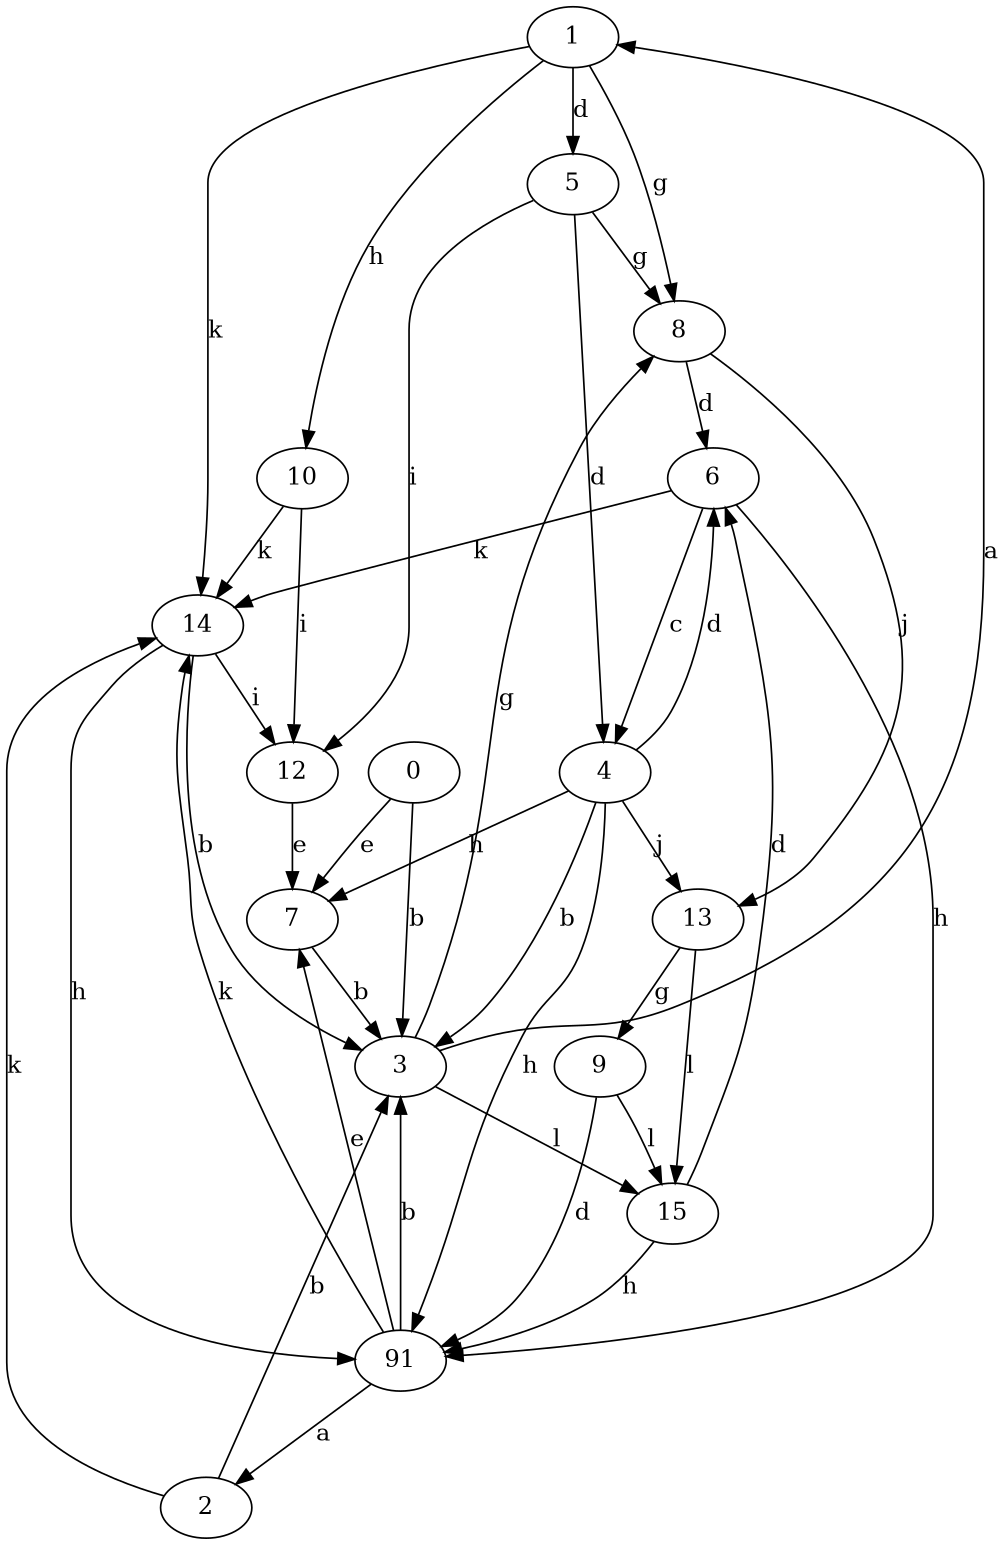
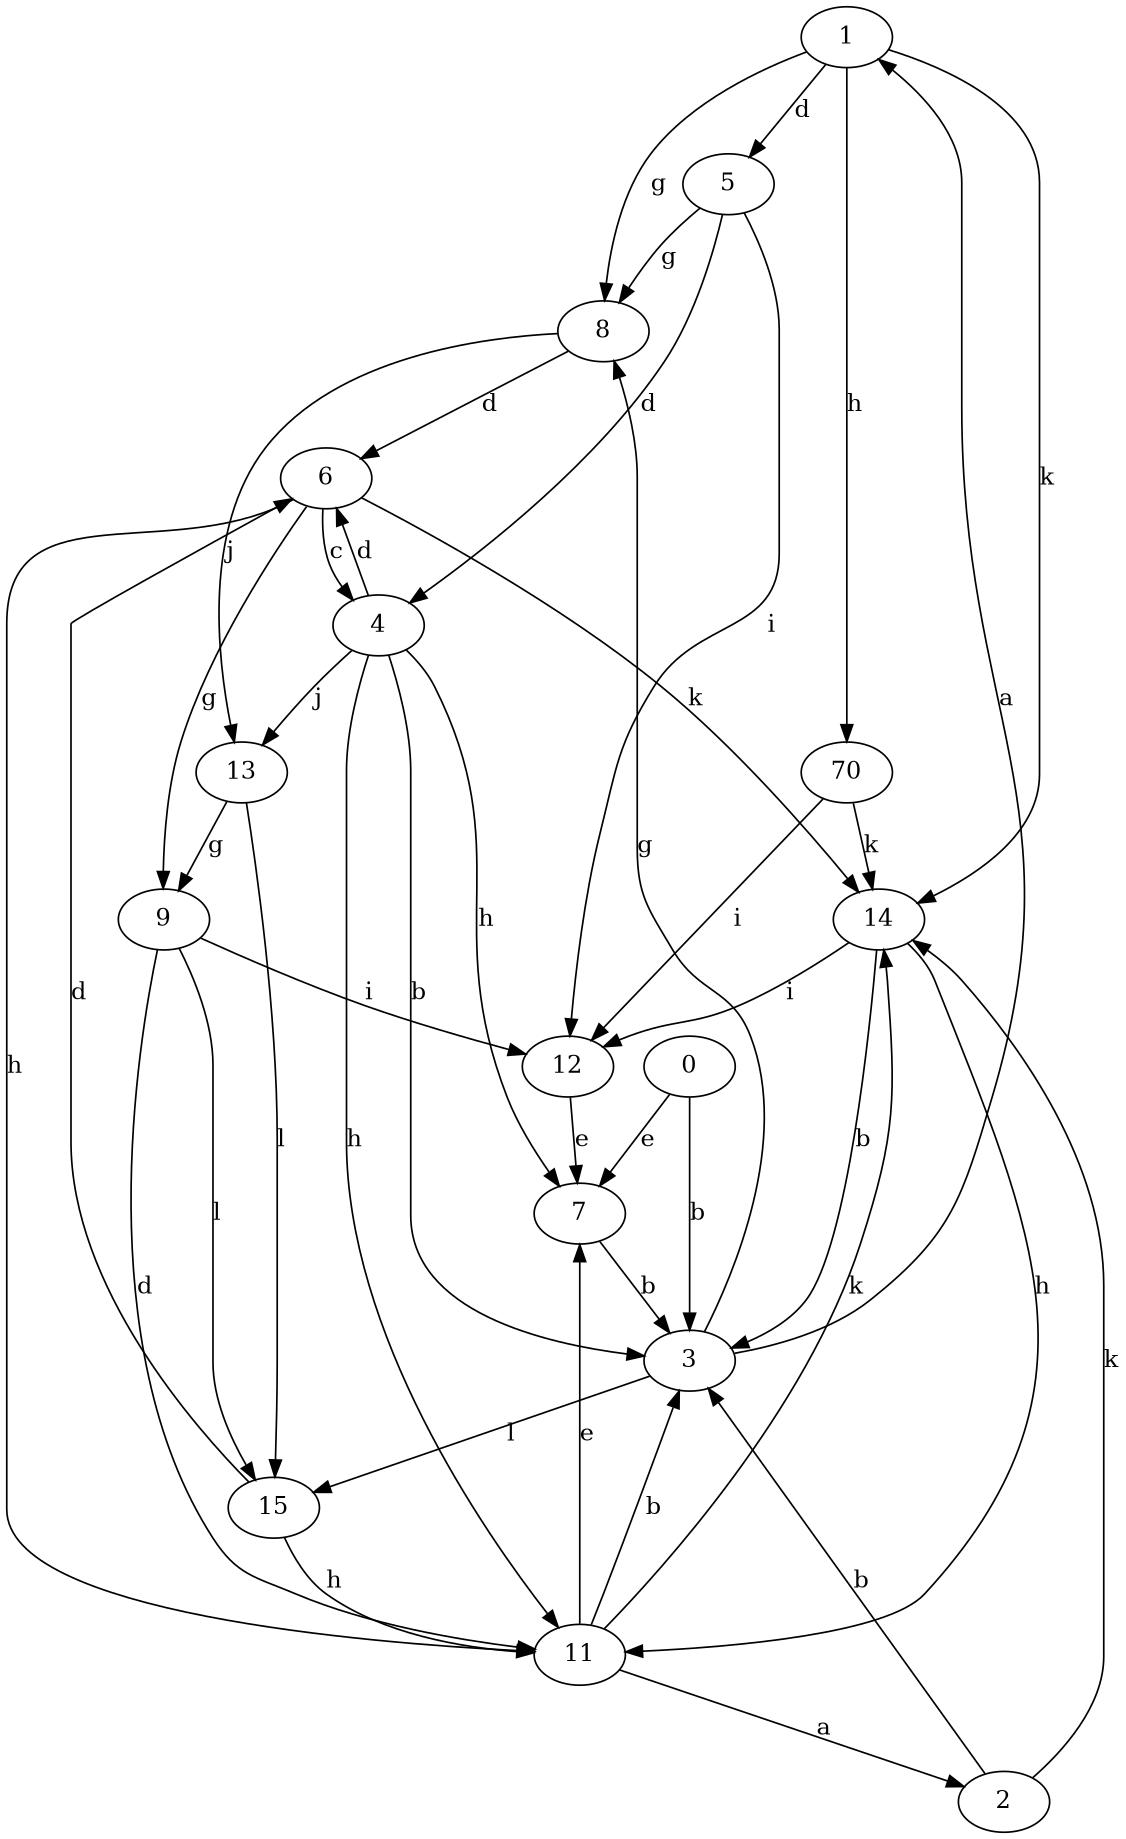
node "10": label "10" -> "70"
edge "6" -> "9": added, label "g"
edge "9" -> "12": added, label "i"
node "91": label "91" -> "11"
